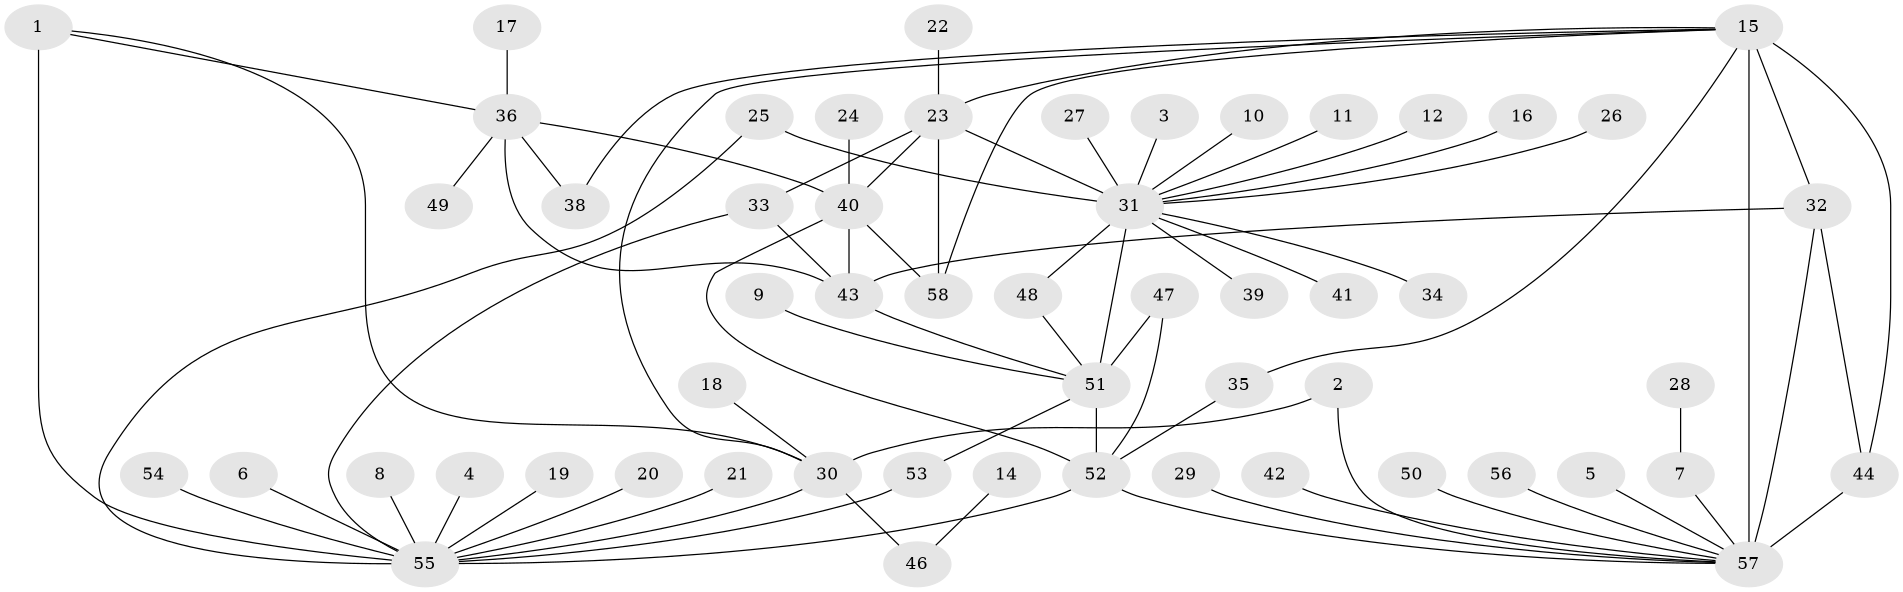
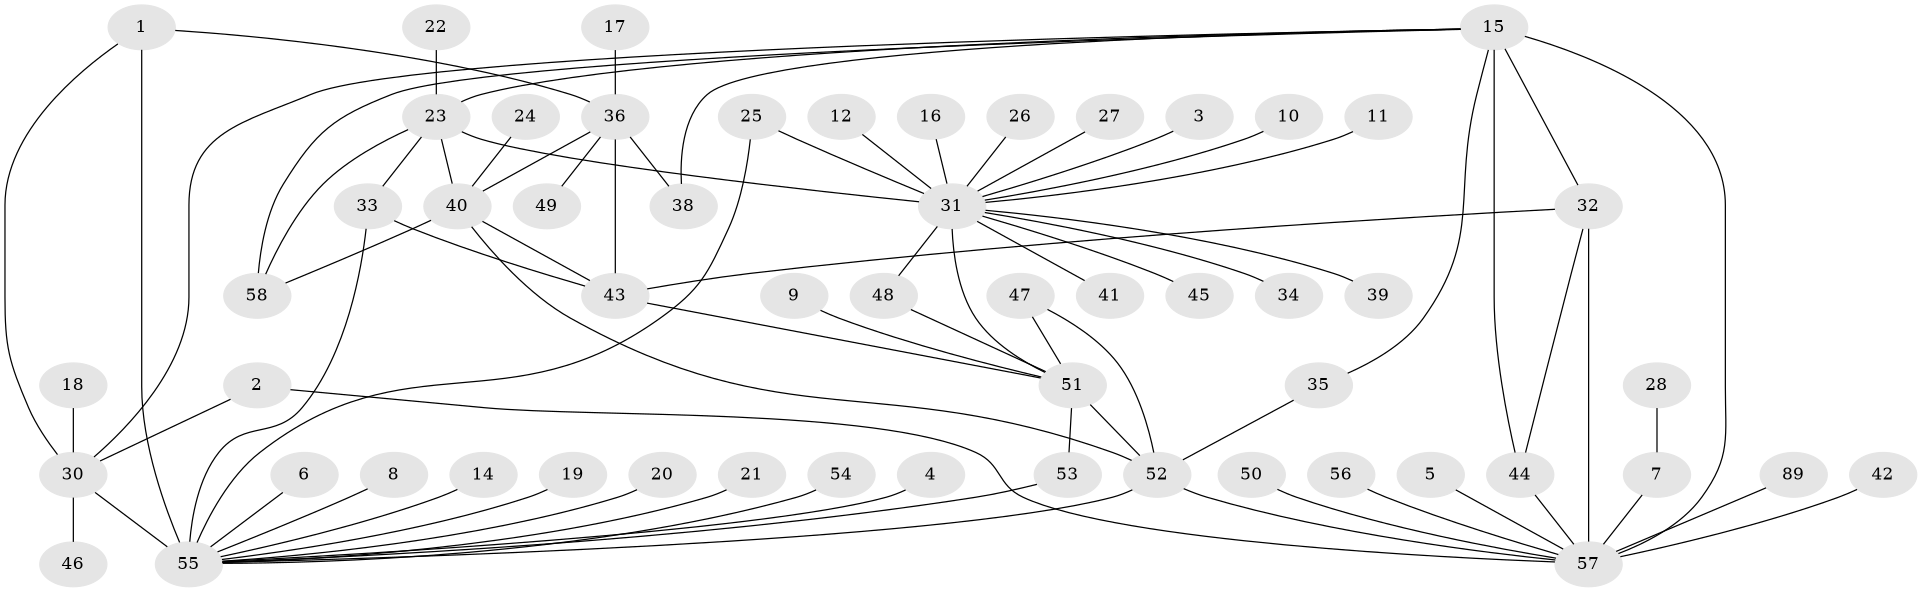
node "45": added
node "29": label "29" -> "89"
edge "14" -- "46": now "14" -- "55"
